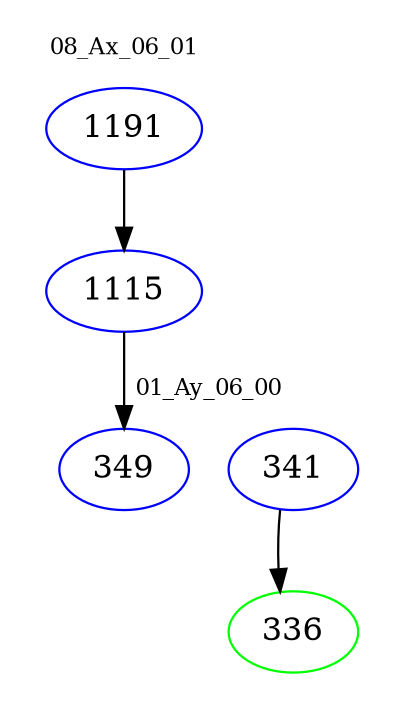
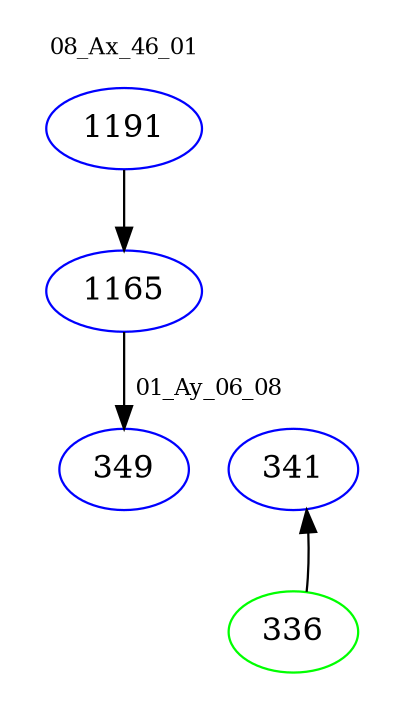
cluster "08_Ax_06_01": label "08_Ax_06_01" -> "08_Ax_46_01"
node "1115": label "1115" -> "1165"
cluster "01_Ay_06_00": label "01_Ay_06_00" -> "01_Ay_06_08"
edge "341" -> "336": reversed
